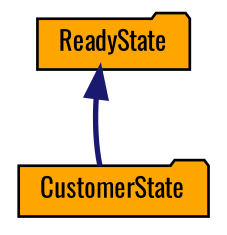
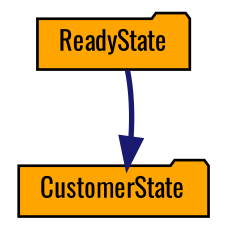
edge "CustomerState" -> "ReadyState": reversed
